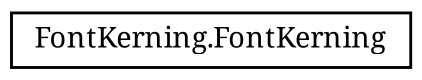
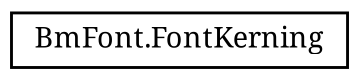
node "FontKerning.FontKerning": label "FontKerning.FontKerning" -> "BmFont.FontKerning"
